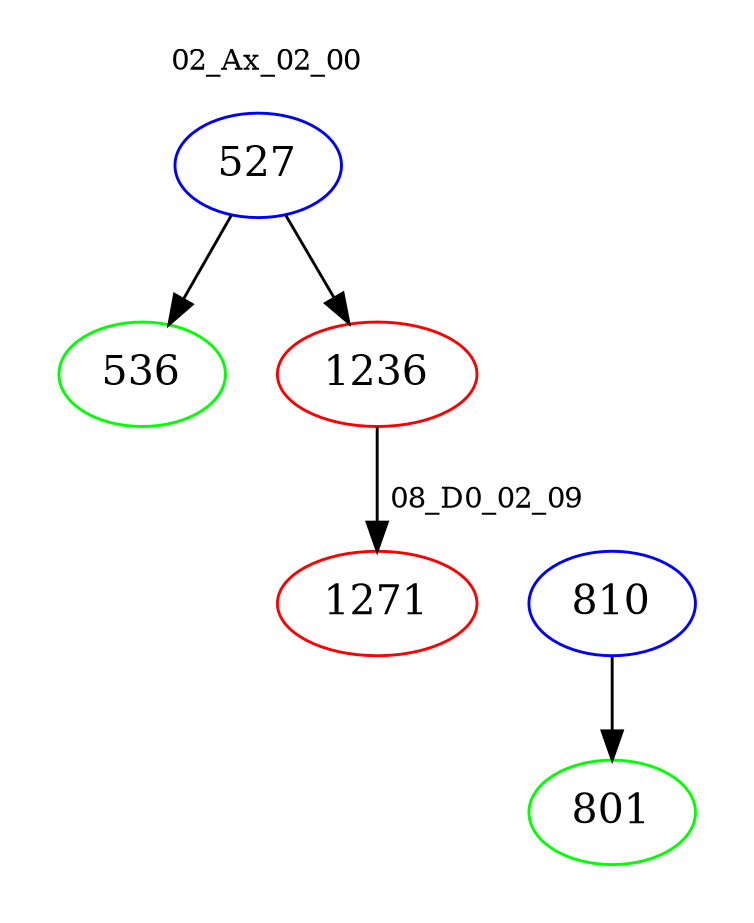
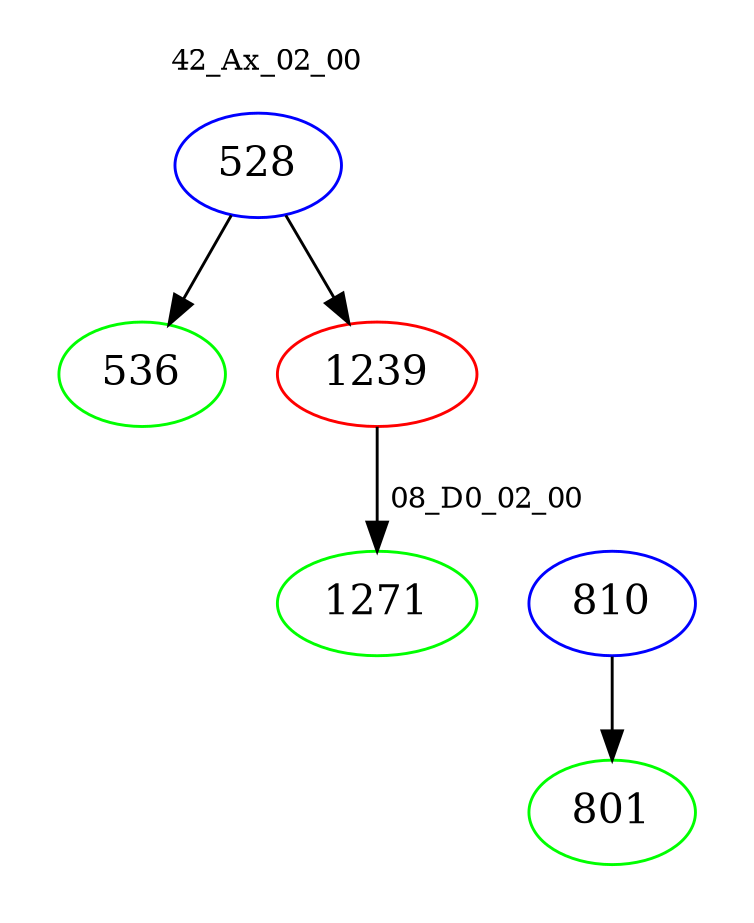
cluster "02_Ax_02_00": label "02_Ax_02_00" -> "42_Ax_02_00"
node "527": label "527" -> "528"
node "1236": label "1236" -> "1239"
cluster "08_D0_02_09": label "08_D0_02_09" -> "08_D0_02_00"
node "1271": color red -> green
